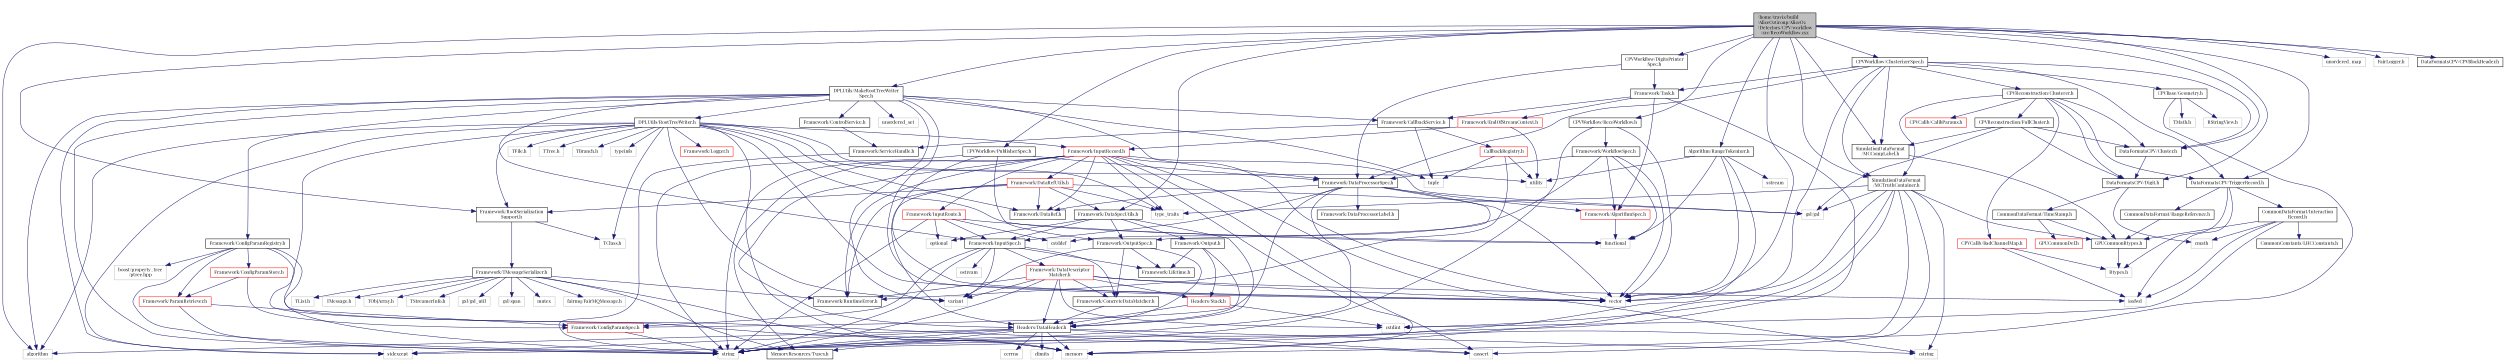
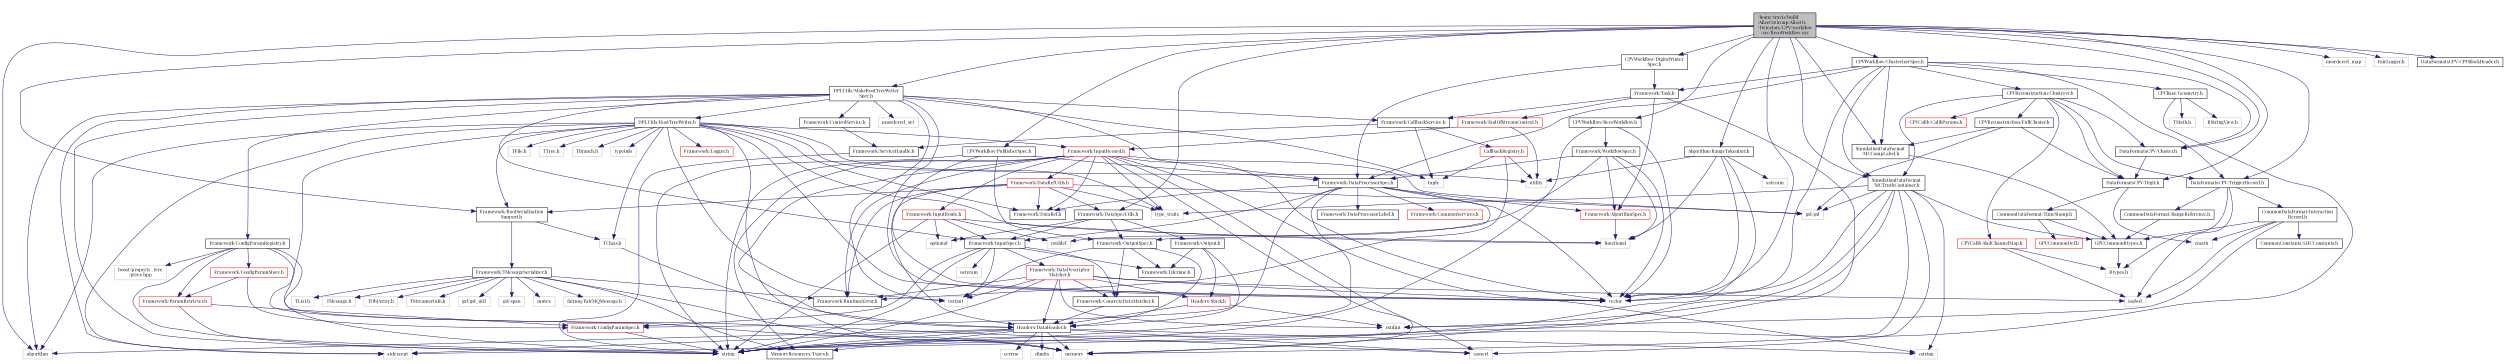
edge "CPVReconstruction/FullCluster.h" -> "DataFormatsCPV/Cluster.h": removed
node "Framework/CommonServices.h": added
edge "Framework/DataSpecUtils.h" -> "Headers/DataHeader.h": now "TClass.h" -> "Headers/DataHeader.h"
